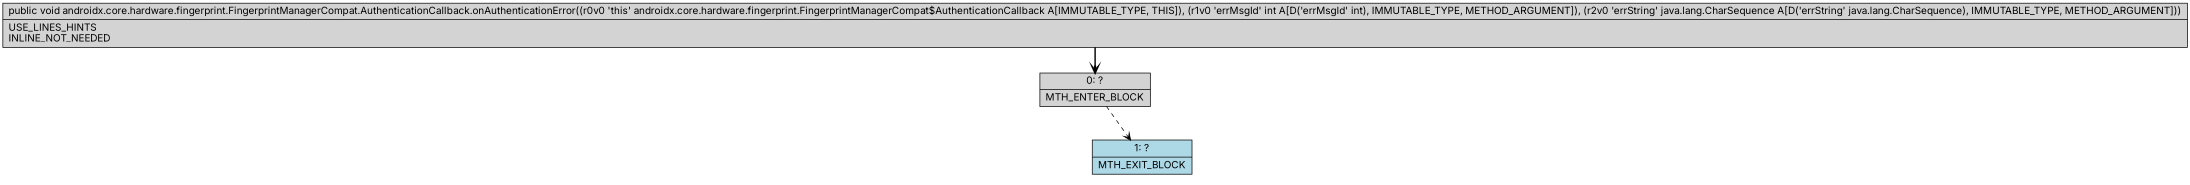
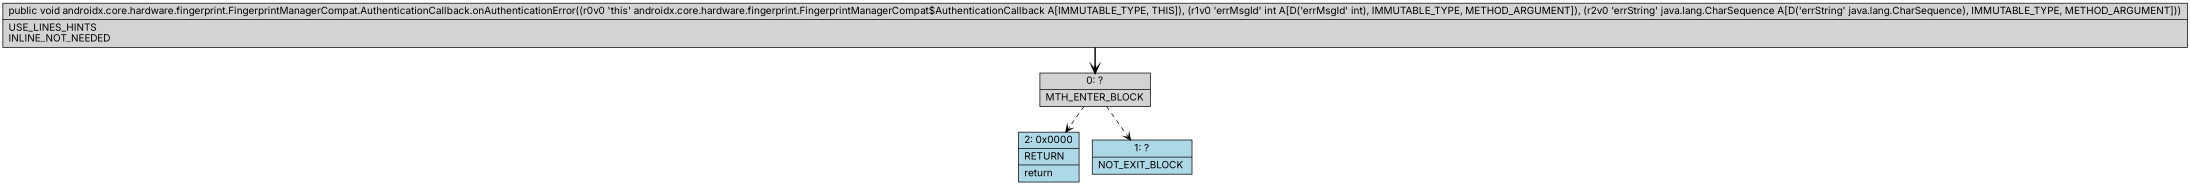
node "2: 0x0000": added
node "1: ?": text "MTH_EXIT_BLOCK" -> "NOT_EXIT_BLOCK"
